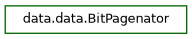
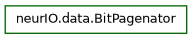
node "data.data.BitPagenator": label "data.data.BitPagenator" -> "neurIO.data.BitPagenator"
